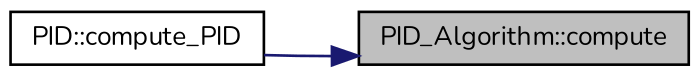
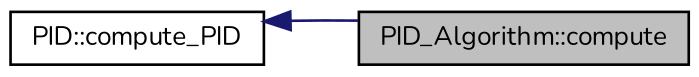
edge "PID::compute_PID" -> "PID_Algorithm::compute": reversed
